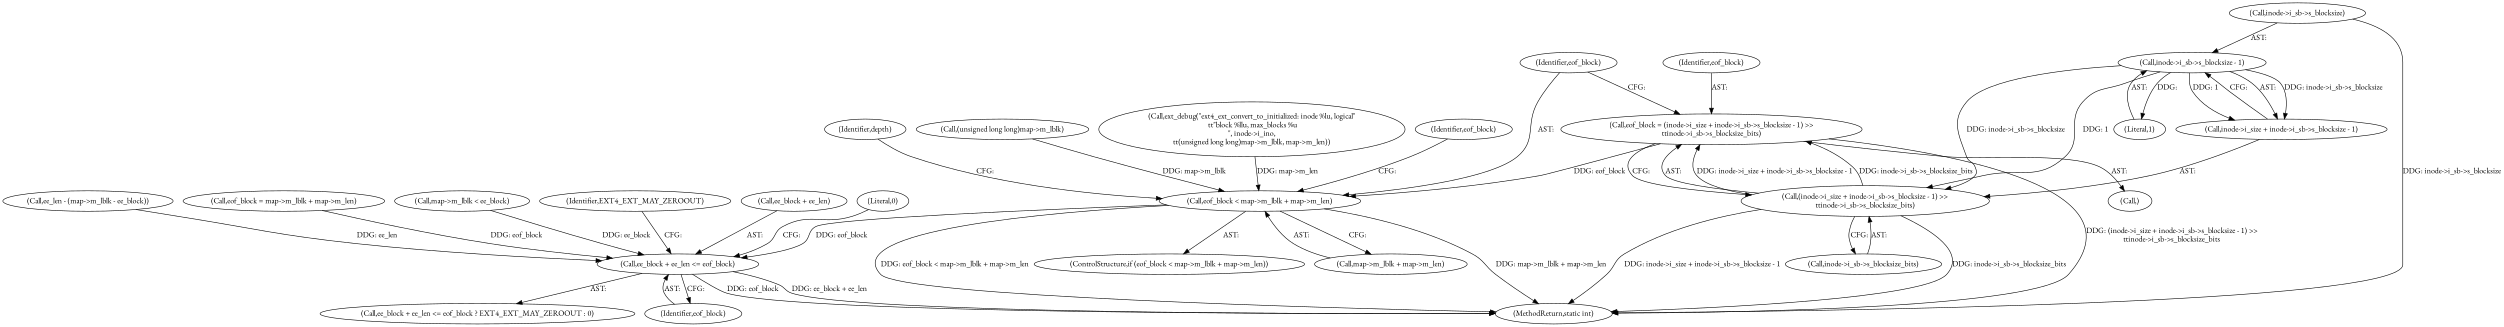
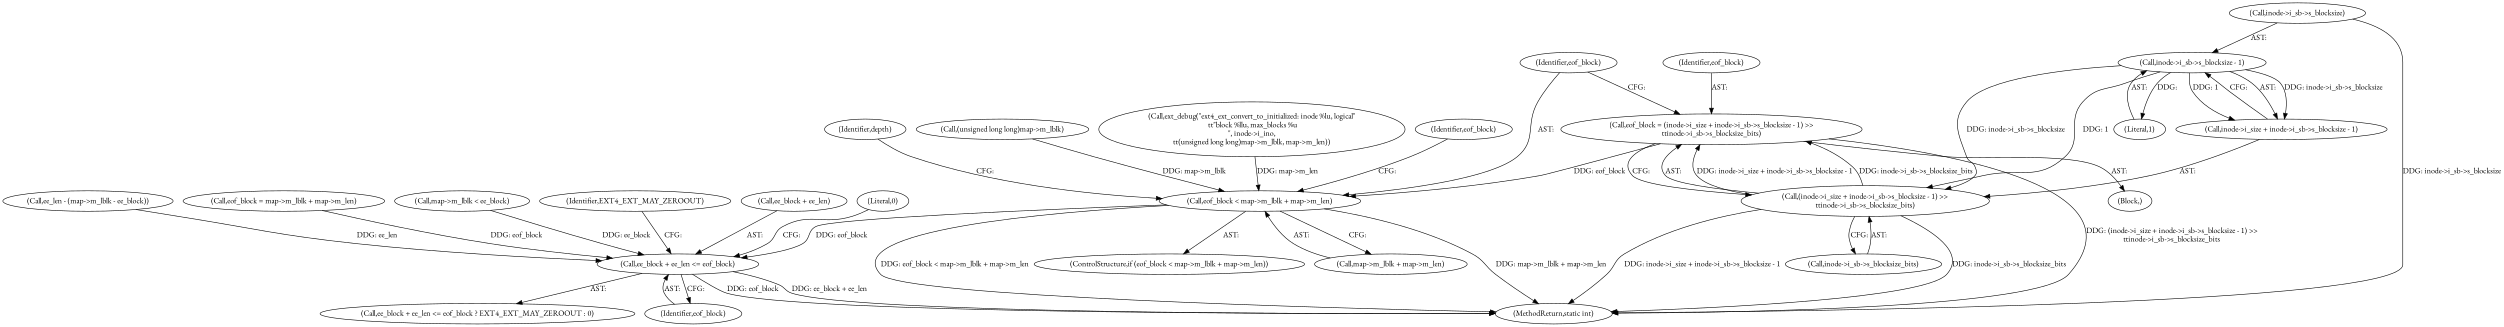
node "(Call,)": label "(Call,)" -> "(Block,)"
